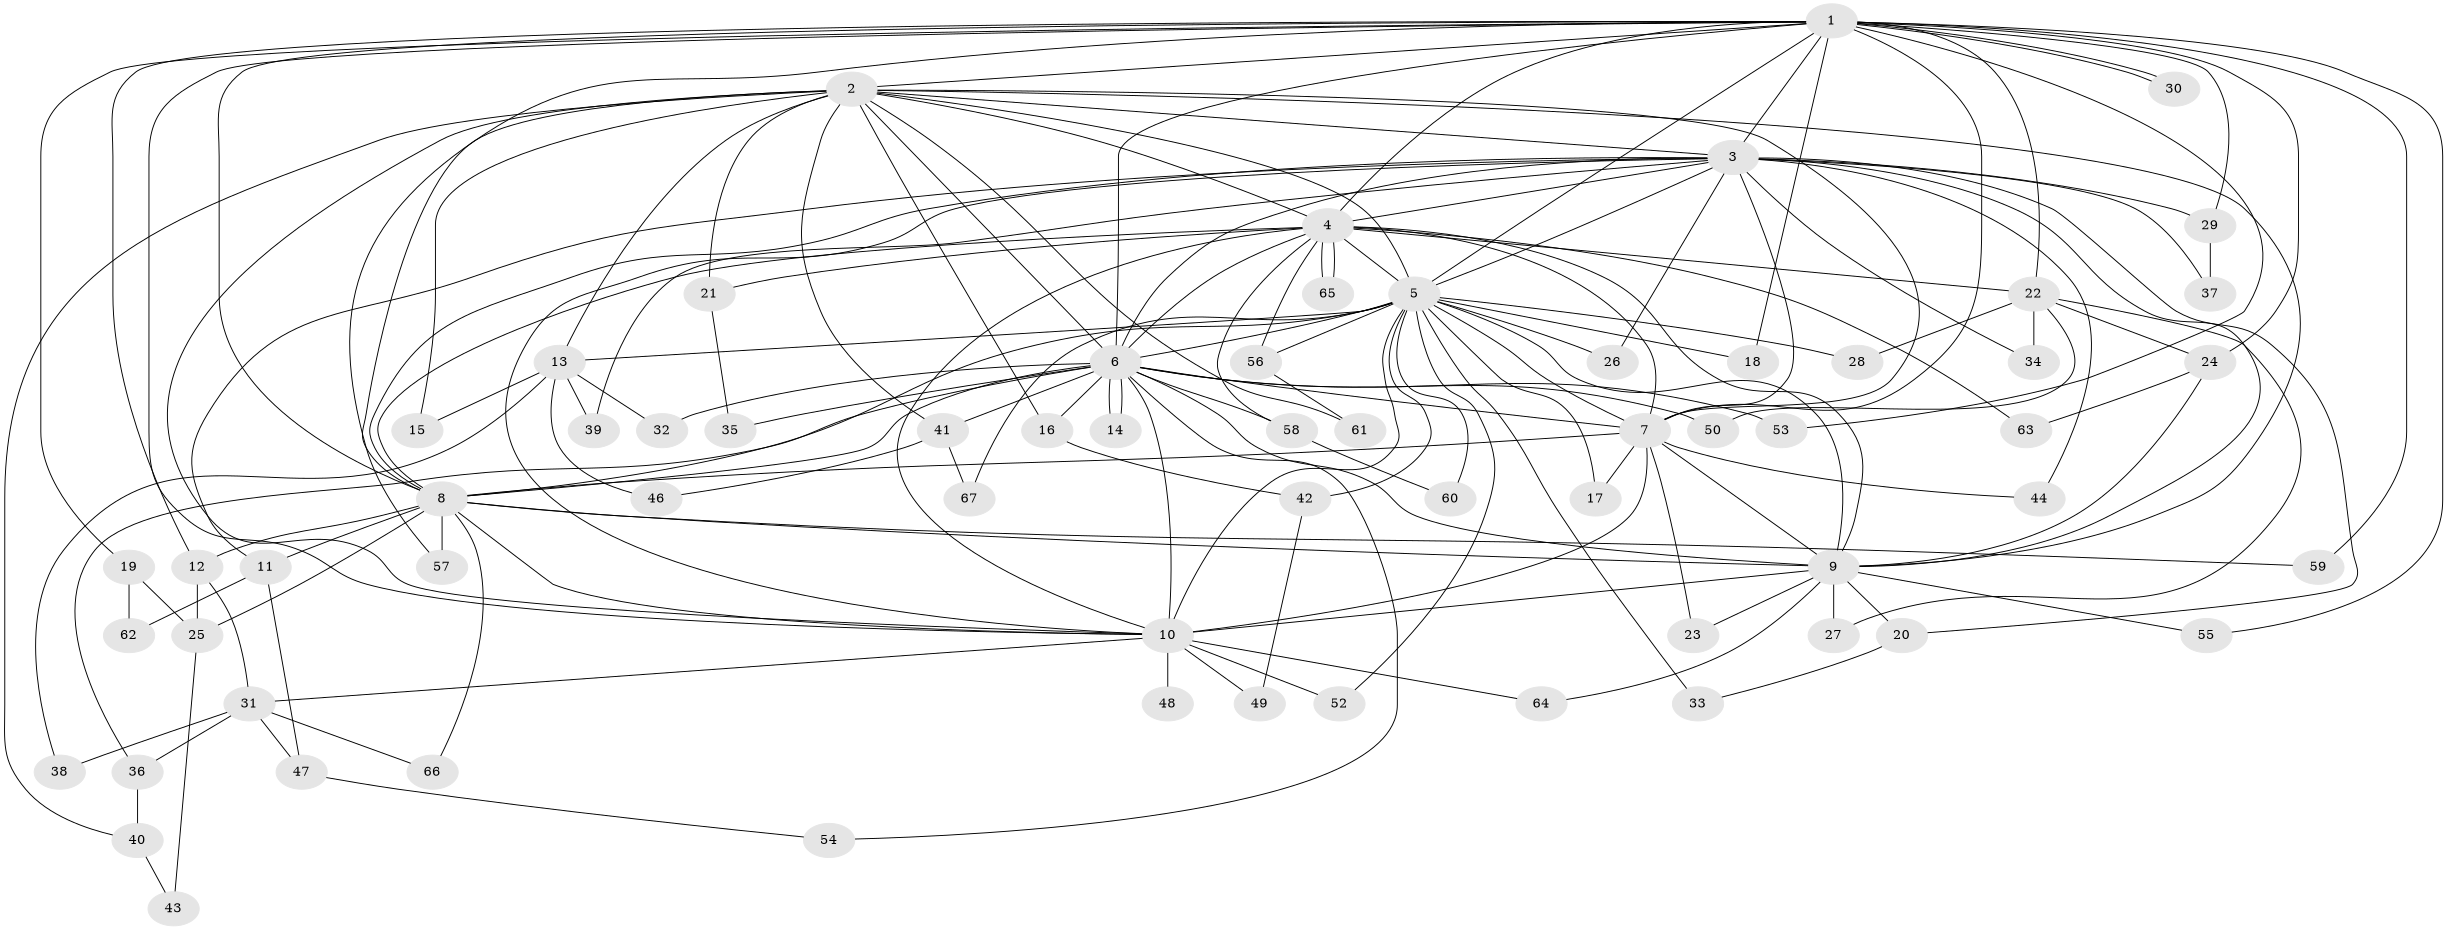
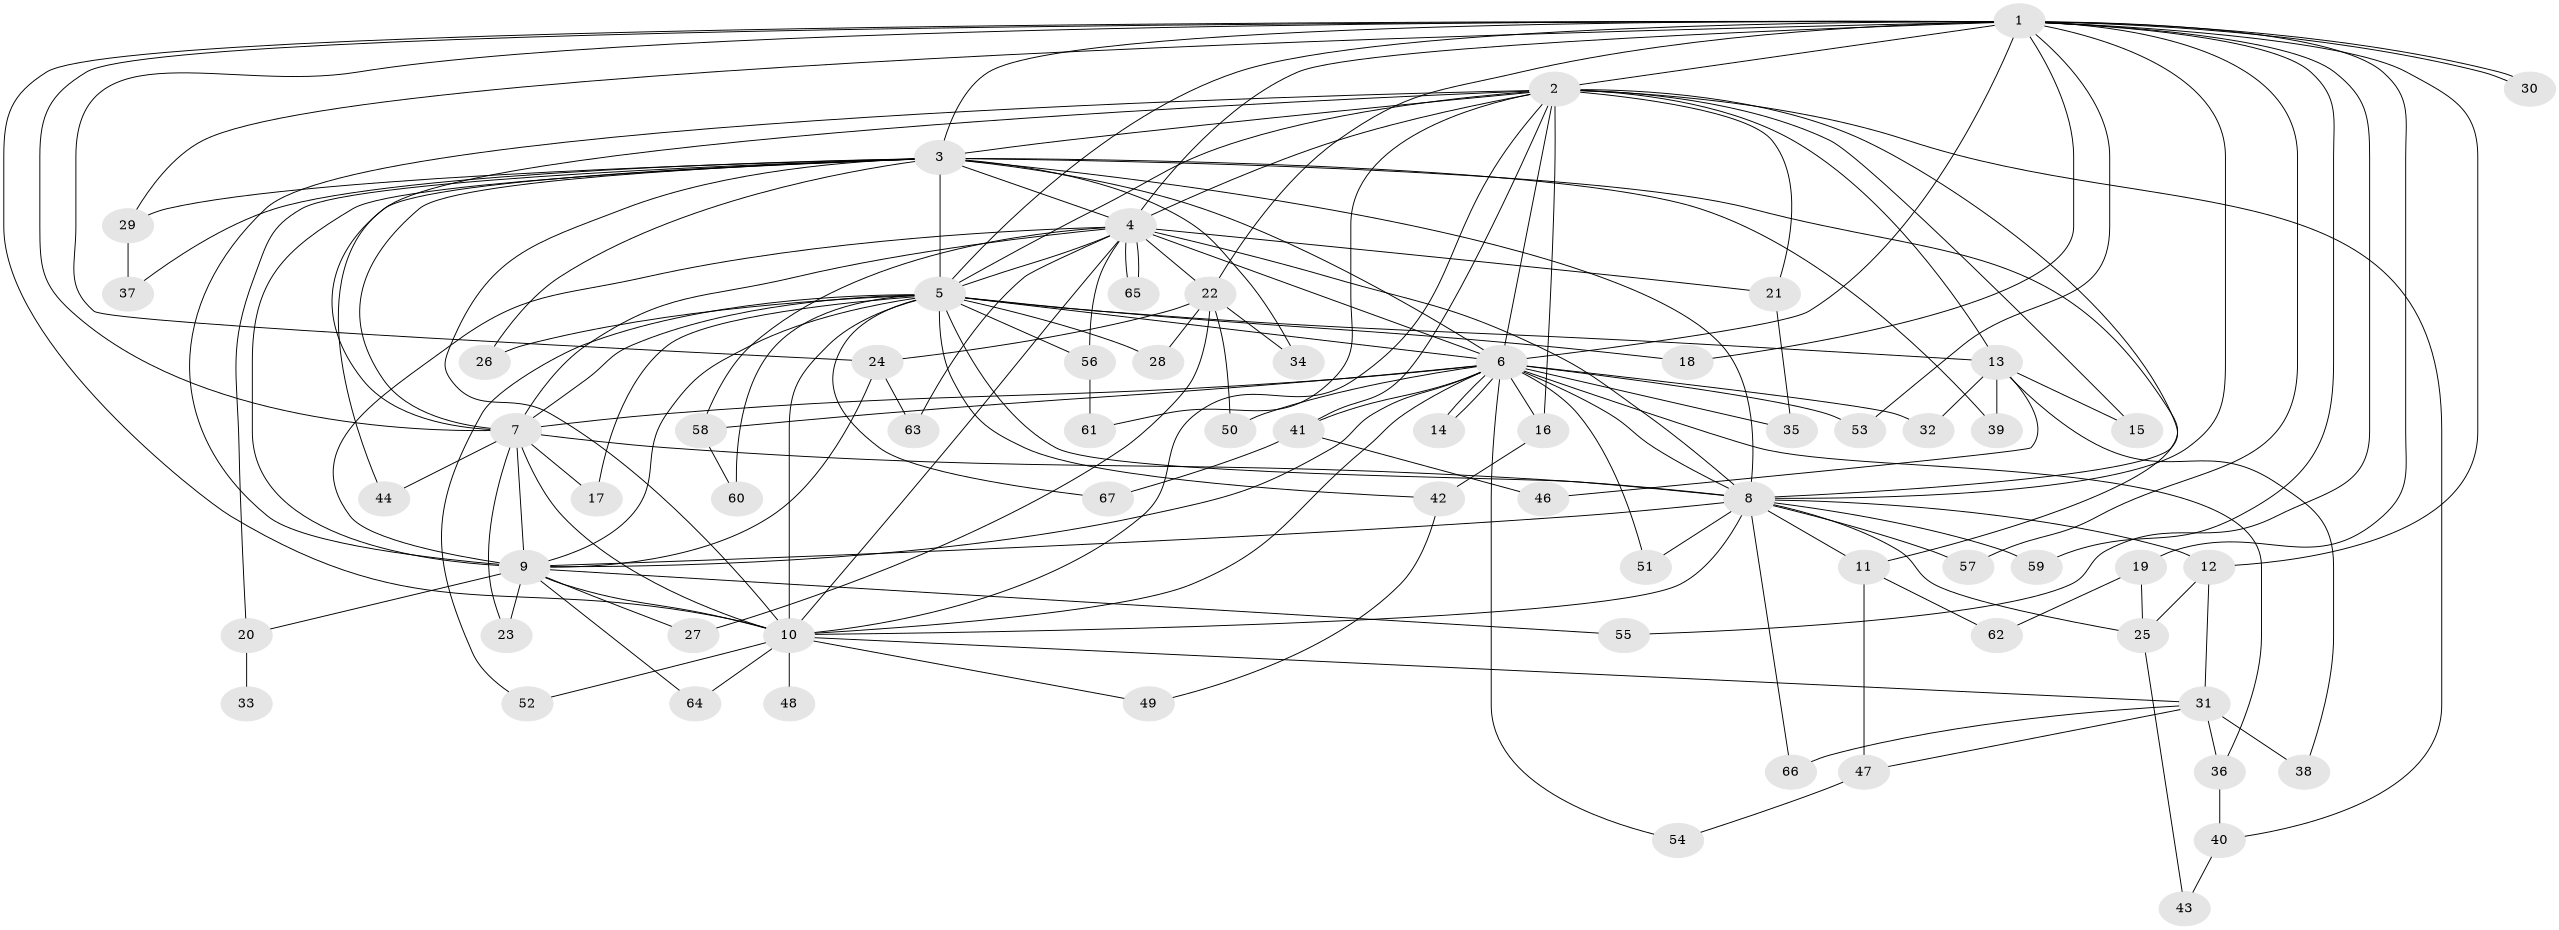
edge "5" -- "33": removed
node "51": added
